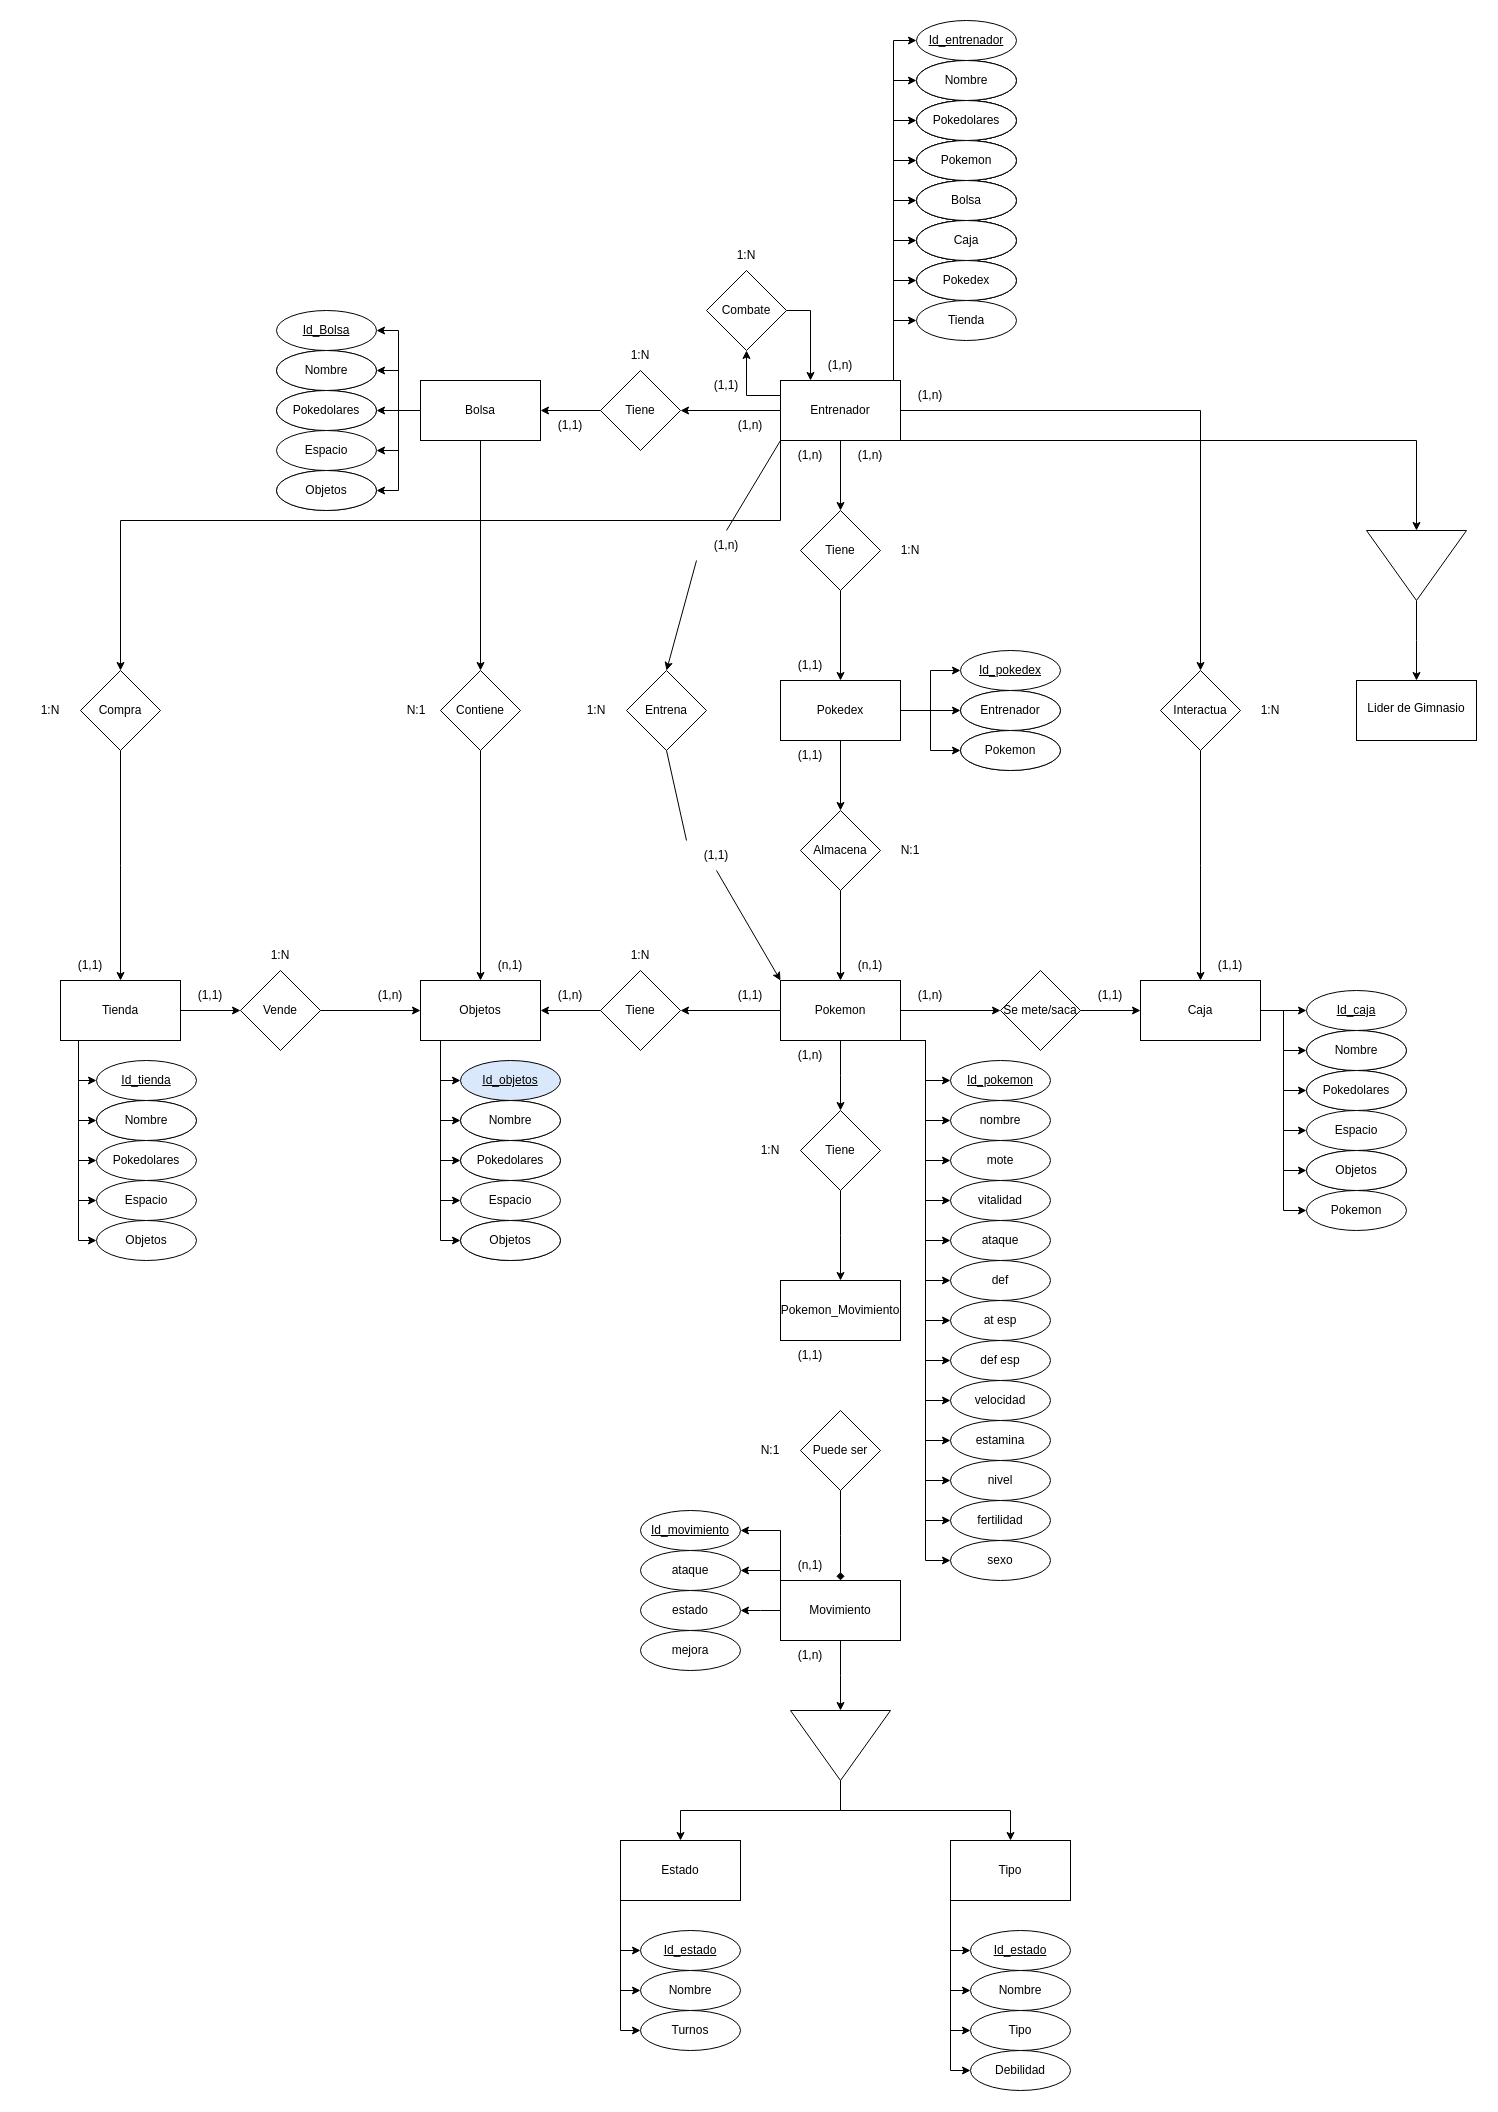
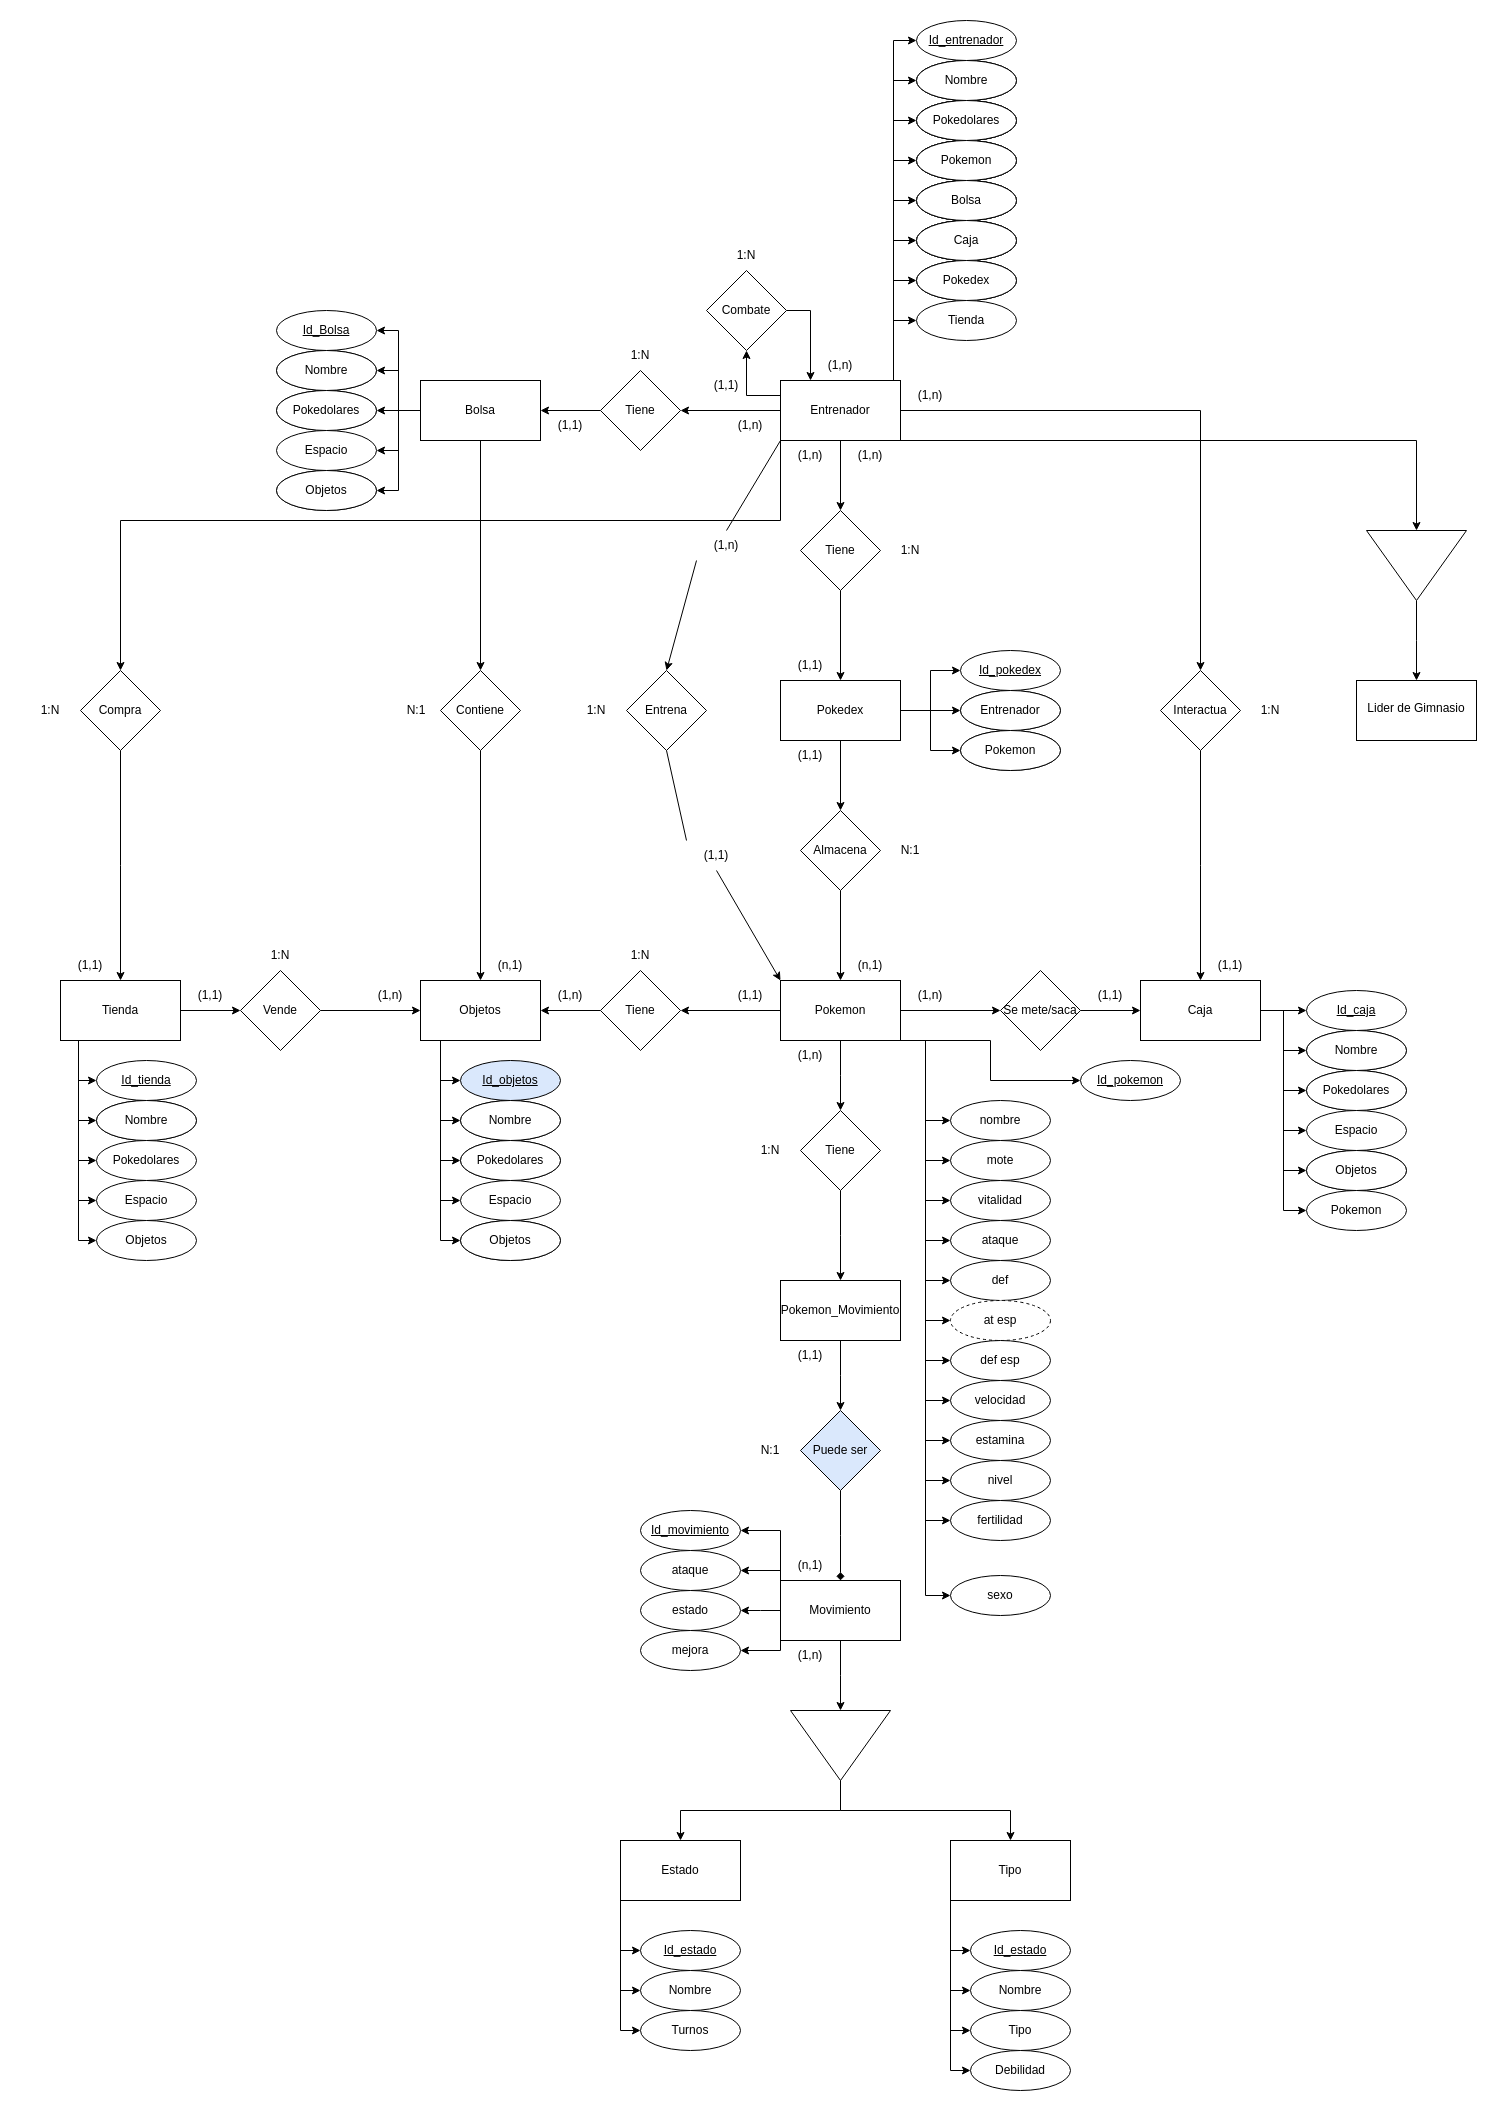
node "Id_pokemon": moved (1001, 1081) -> (1131, 1081)
node "at esp": style solid -> dashed
edge "Pokemon_Movimiento" -> "Puede ser": added
node "Puede ser": fillcolor #ffffff -> #dae8fc
node "sexo": moved (1001, 1561) -> (1001, 1596)
edge "Movimiento" -> "mejora": added
